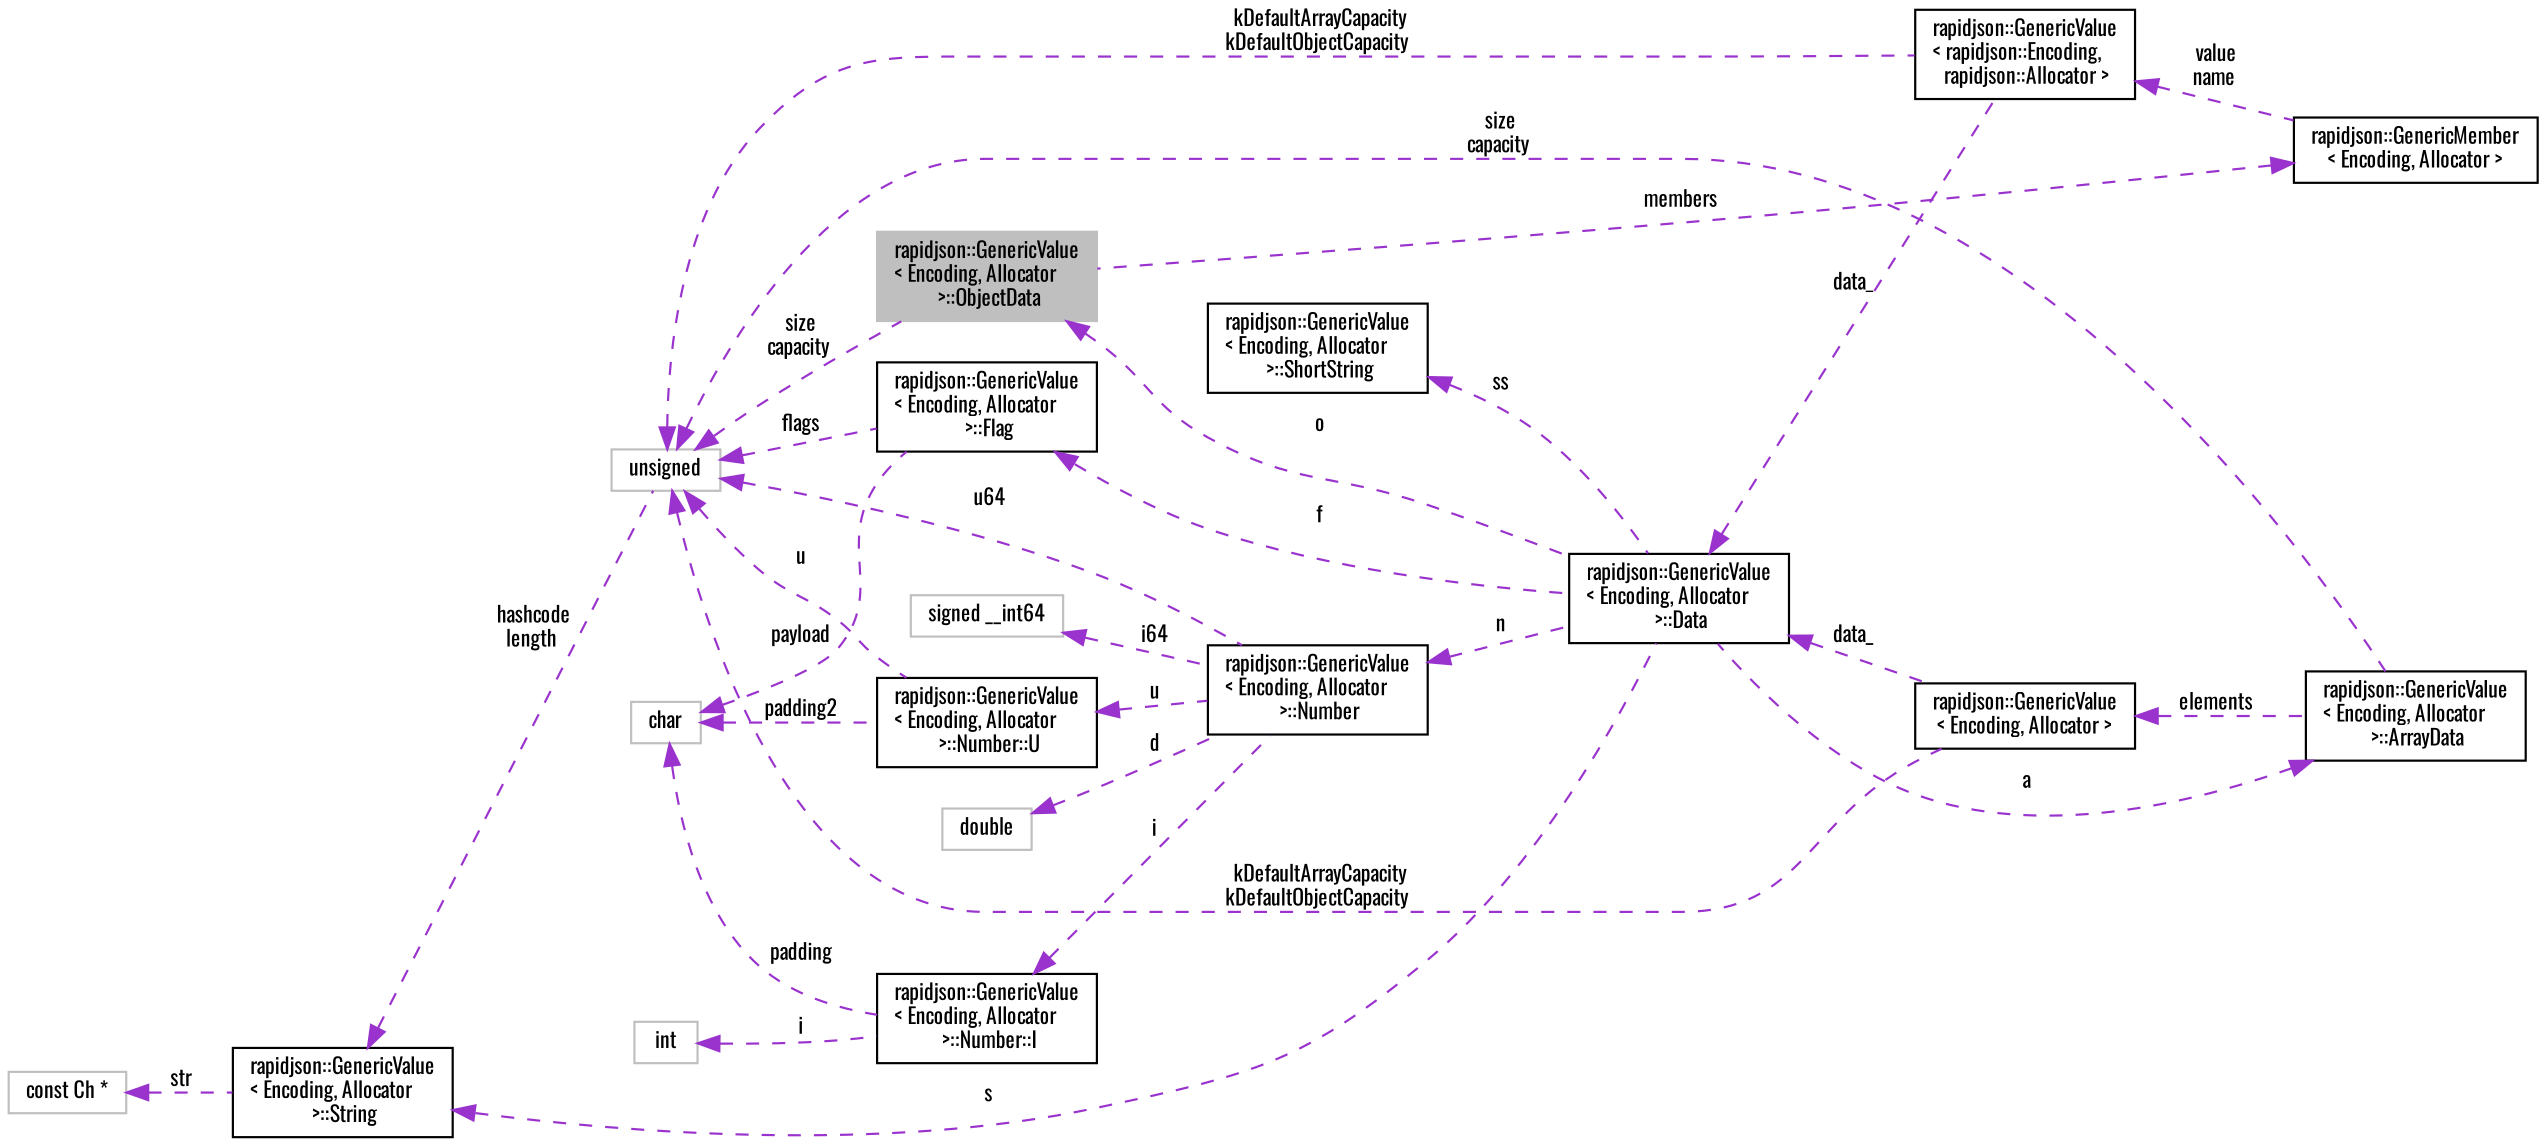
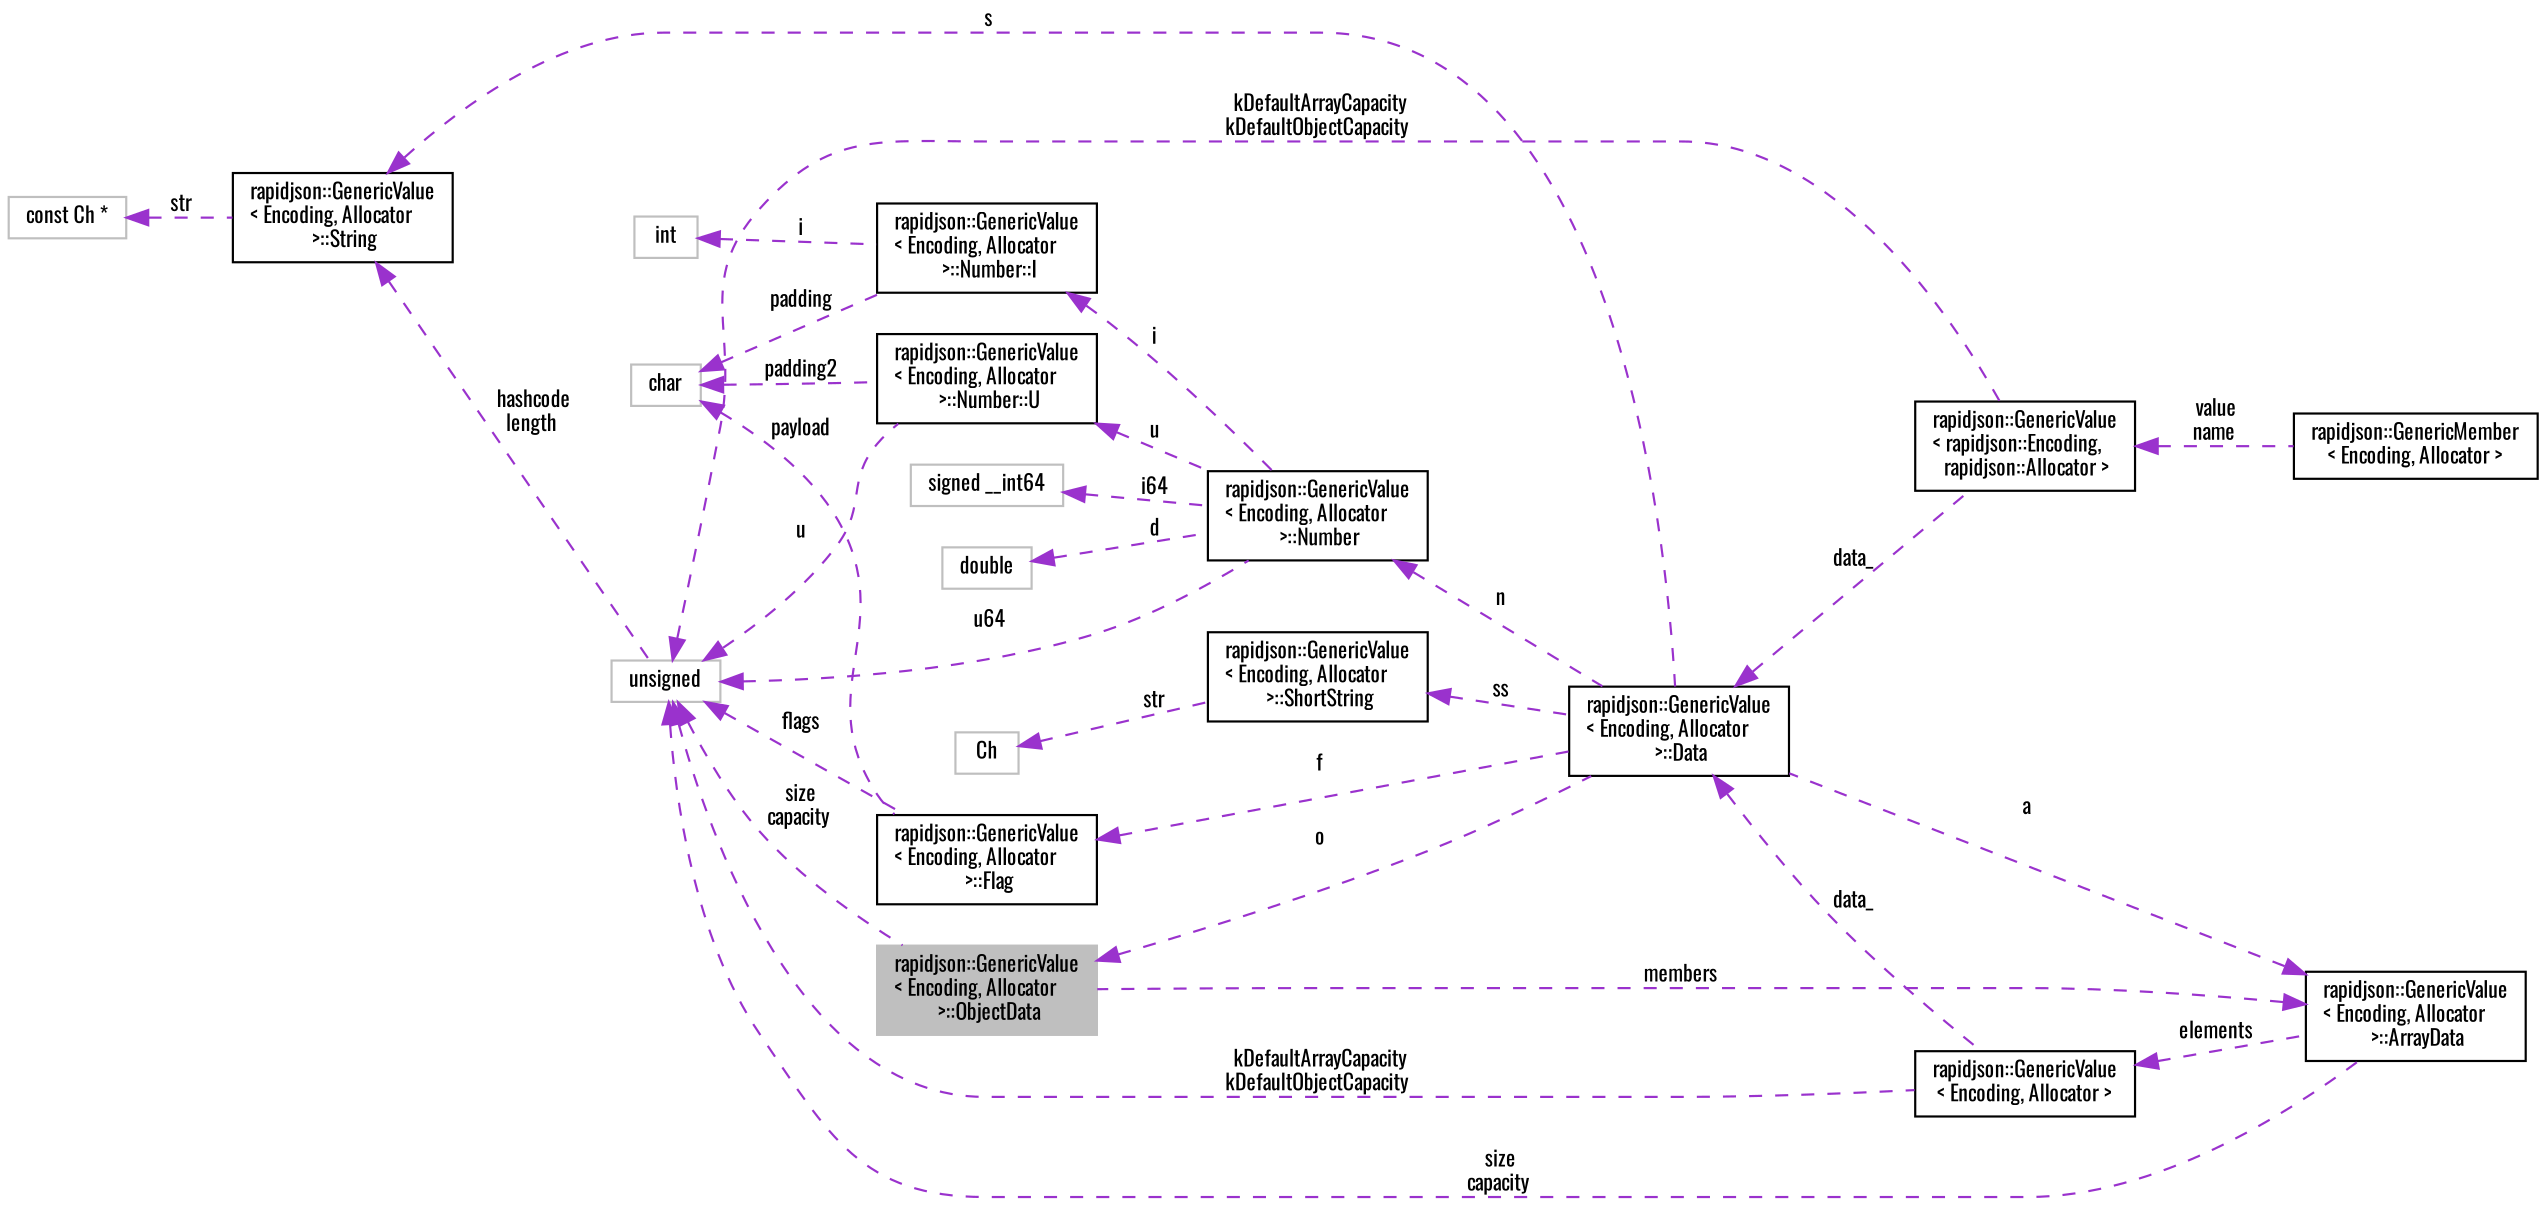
edge "rapidjson::GenericValue < Encoding, Allocator >::ObjectData" -> "rapidjson::GenericMember < Encoding, Allocator >": now "rapidjson::GenericValue < Encoding, Allocator >::ObjectData" -> "rapidjson::GenericValue < Encoding, Allocator >::ArrayData"
node "Ch": added
